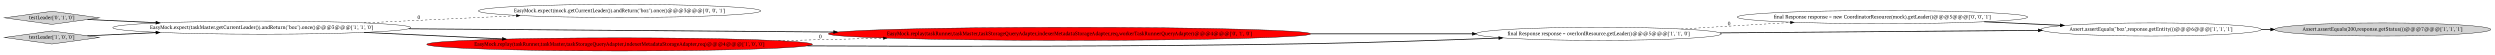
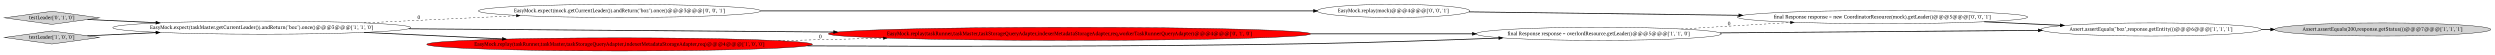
node "EasyMock.replay(mock)@@@4@@@['0', '0', '1']": added
